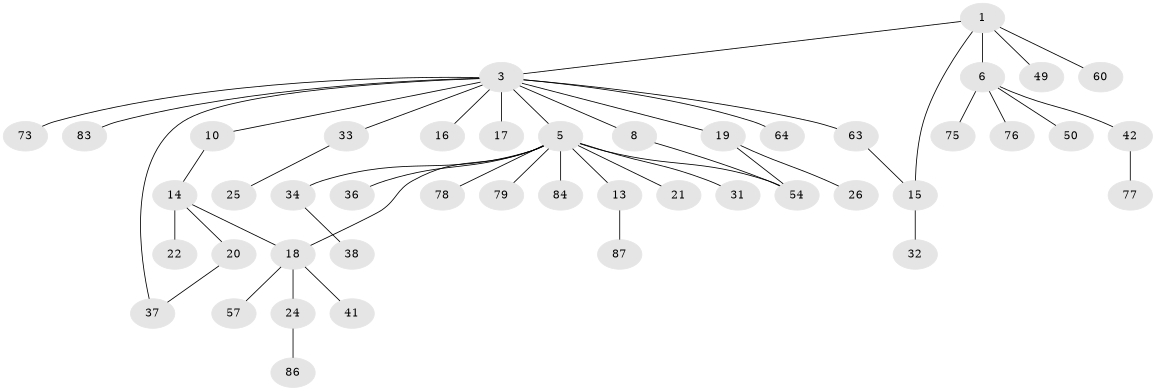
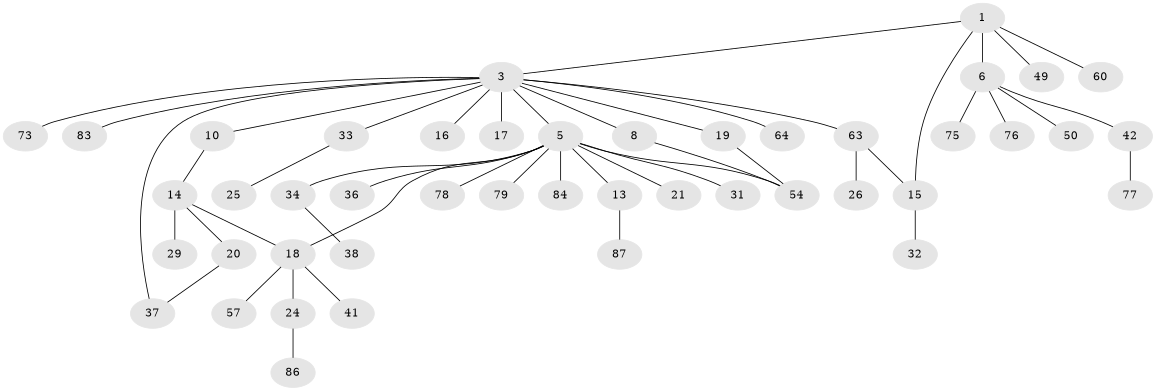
edge "19" -- "26": now "63" -- "26"
node "22": label "22" -> "29"
